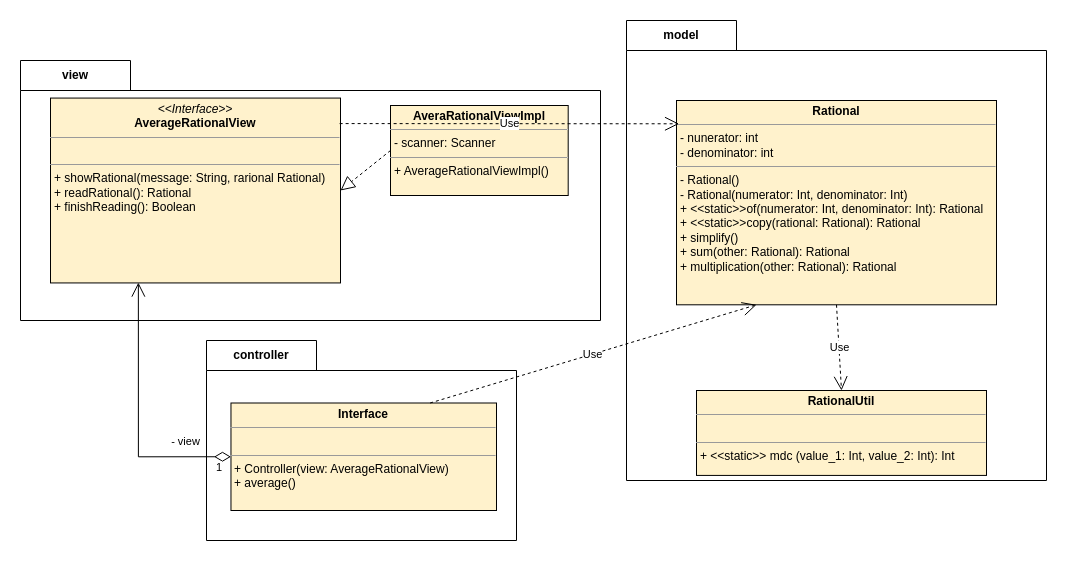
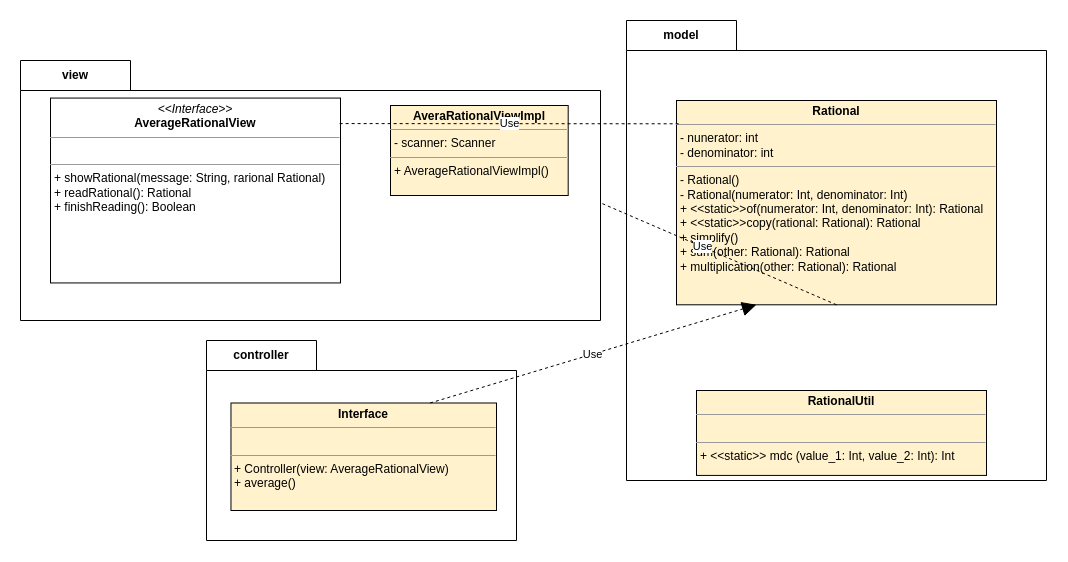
edge "<<Interface>> AverageRationalView + showRational(message: String, rarional Rational) + readRational(): Rational + finishReading(): Boolean" -> "Rational - nunerator: int - denominator: int - Rational() - Rational(numerator: Int, denominator: Int) + <<static>>of(numerator: Int, denominator: Int): Rational + <<static>>copy(rational: Rational): Rational + simplify() + sum(other: Rational): Rational + multiplication(other: Rational): Rational": arrowhead open -> none
edge "AveraRationalViewImpl - scanner: Scanner + AverageRationalViewImpl()" -> "<<Interface>> AverageRationalView + showRational(message: String, rarional Rational) + readRational(): Rational + finishReading(): Boolean": removed
node "<<Interface>> AverageRationalView + showRational(message: String, rarional Rational) + readRational(): Rational + finishReading(): Boolean": fillcolor #fff2cc -> #ffffff
edge "Interface + Controller(view: AverageRationalView) + average()" -> "Rational - nunerator: int - denominator: int - Rational() - Rational(numerator: Int, denominator: Int) + <<static>>of(numerator: Int, denominator: Int): Rational + <<static>>copy(rational: Rational): Rational + simplify() + sum(other: Rational): Rational + multiplication(other: Rational): Rational": arrowhead open -> block
edge "Rational - nunerator: int - denominator: int - Rational() - Rational(numerator: Int, denominator: Int) + <<static>>of(numerator: Int, denominator: Int): Rational + <<static>>copy(rational: Rational): Rational + simplify() + sum(other: Rational): Rational + multiplication(other: Rational): Rational" -> "RationalUtil + <<static>> mdc (value_1: Int, value_2: Int): Int": now "Rational - nunerator: int - denominator: int - Rational() - Rational(numerator: Int, denominator: Int) + <<static>>of(numerator: Int, denominator: Int): Rational + <<static>>copy(rational: Rational): Rational + simplify() + sum(other: Rational): Rational + multiplication(other: Rational): Rational" -> "AveraRationalViewImpl - scanner: Scanner + AverageRationalViewImpl()"
edge "<<Interface>> AverageRationalView + showRational(message: String, rarional Rational) + readRational(): Rational + finishReading(): Boolean" -- "Interface + Controller(view: AverageRationalView) + average()": removed, labels "1", "- view"
